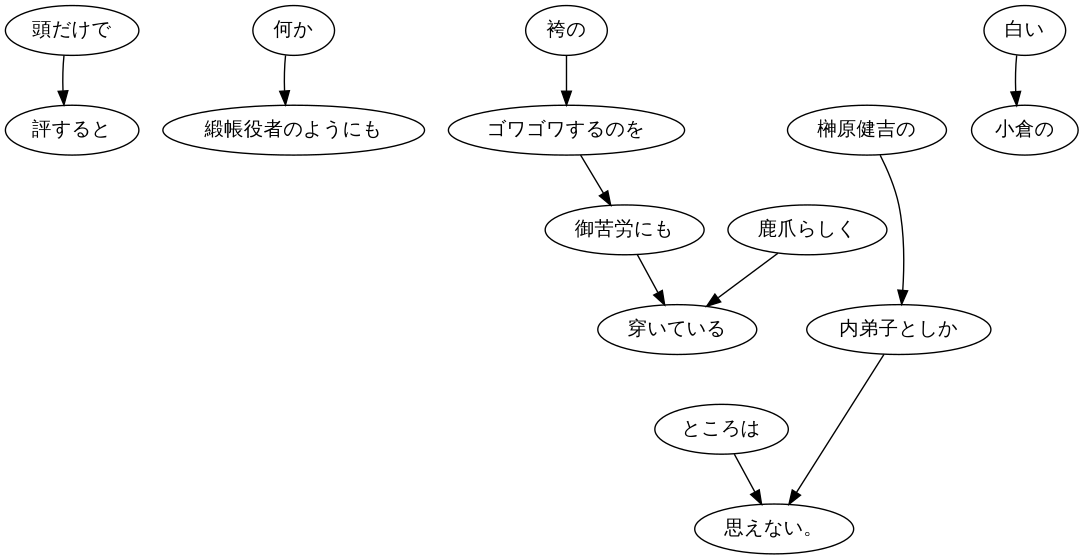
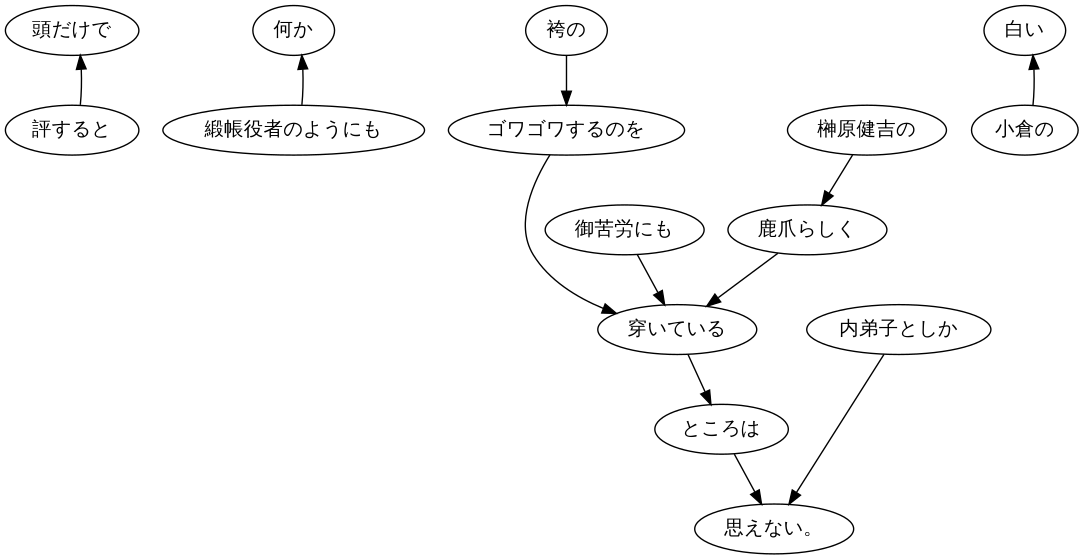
edge "頭だけで" -> "評すると": reversed
edge "何か" -> "緞帳役者のようにも": reversed
edge "白い" -> "小倉の": reversed
edge "ゴワゴワするのを" -> "御苦労にも": now "ゴワゴワするのを" -> "穿いている"
edge "榊原健吉の" -> "内弟子としか": now "榊原健吉の" -> "鹿爪らしく"
edge "穿いている" -> "ところは": added
